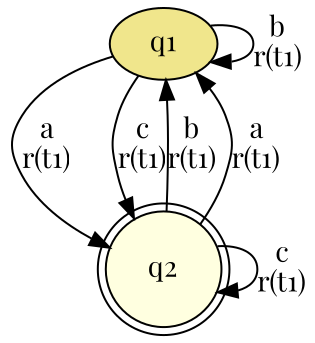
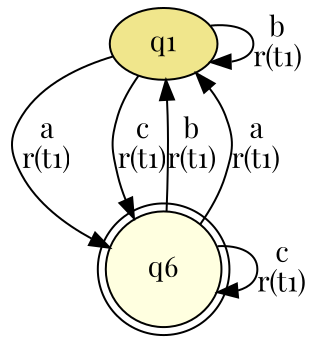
node "q2": label "q2" -> "q6"
